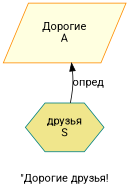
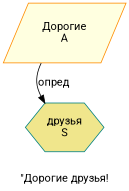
edge "друзья S" -> "Дорогие A": reversed
